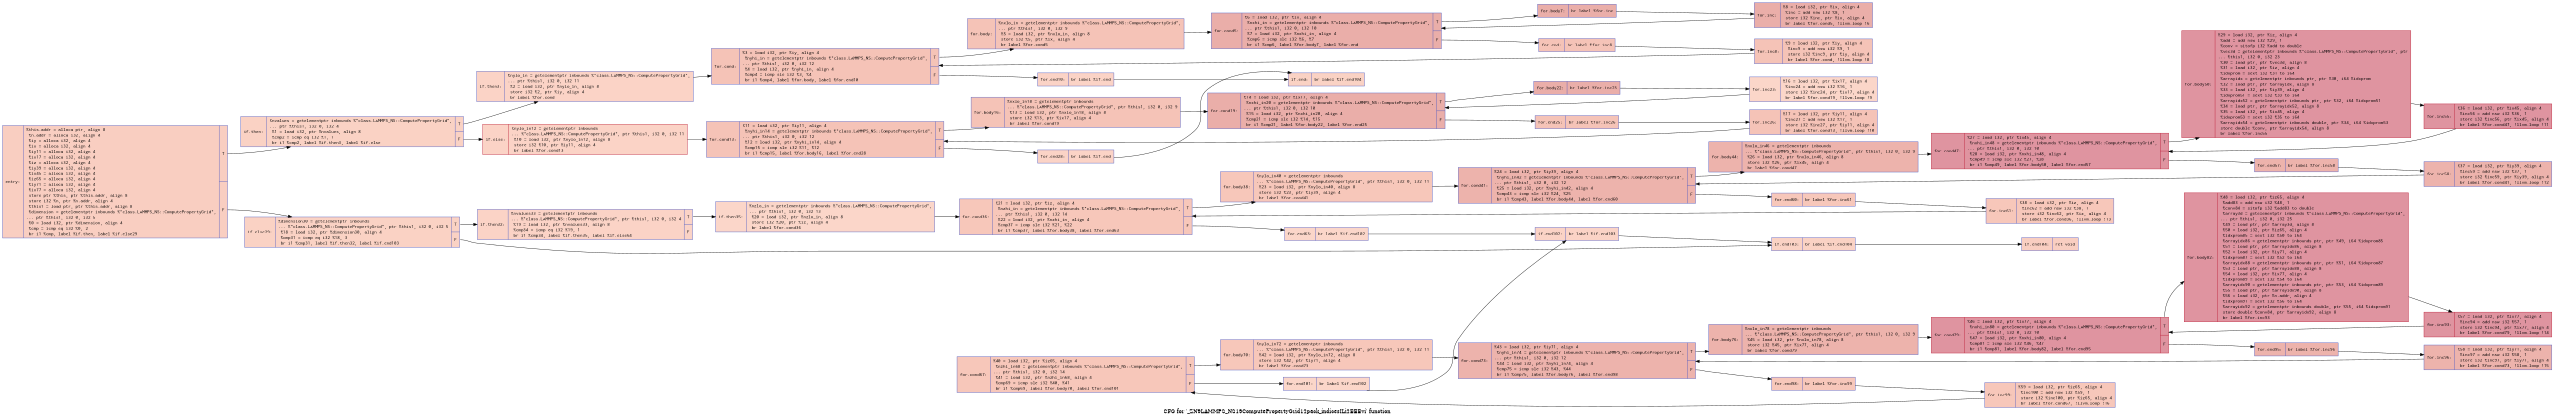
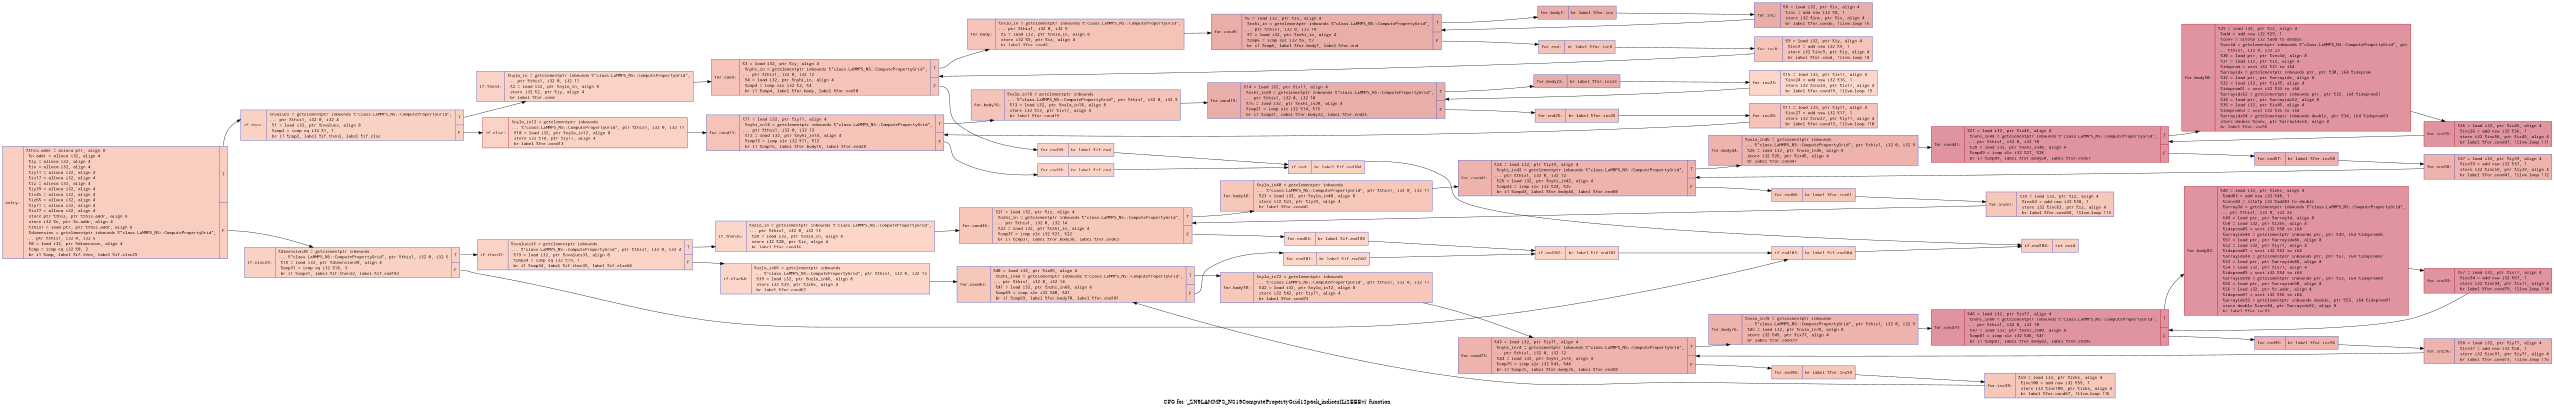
edge "if.end:" -> "if.end104:": added
node "if.else64:": added
